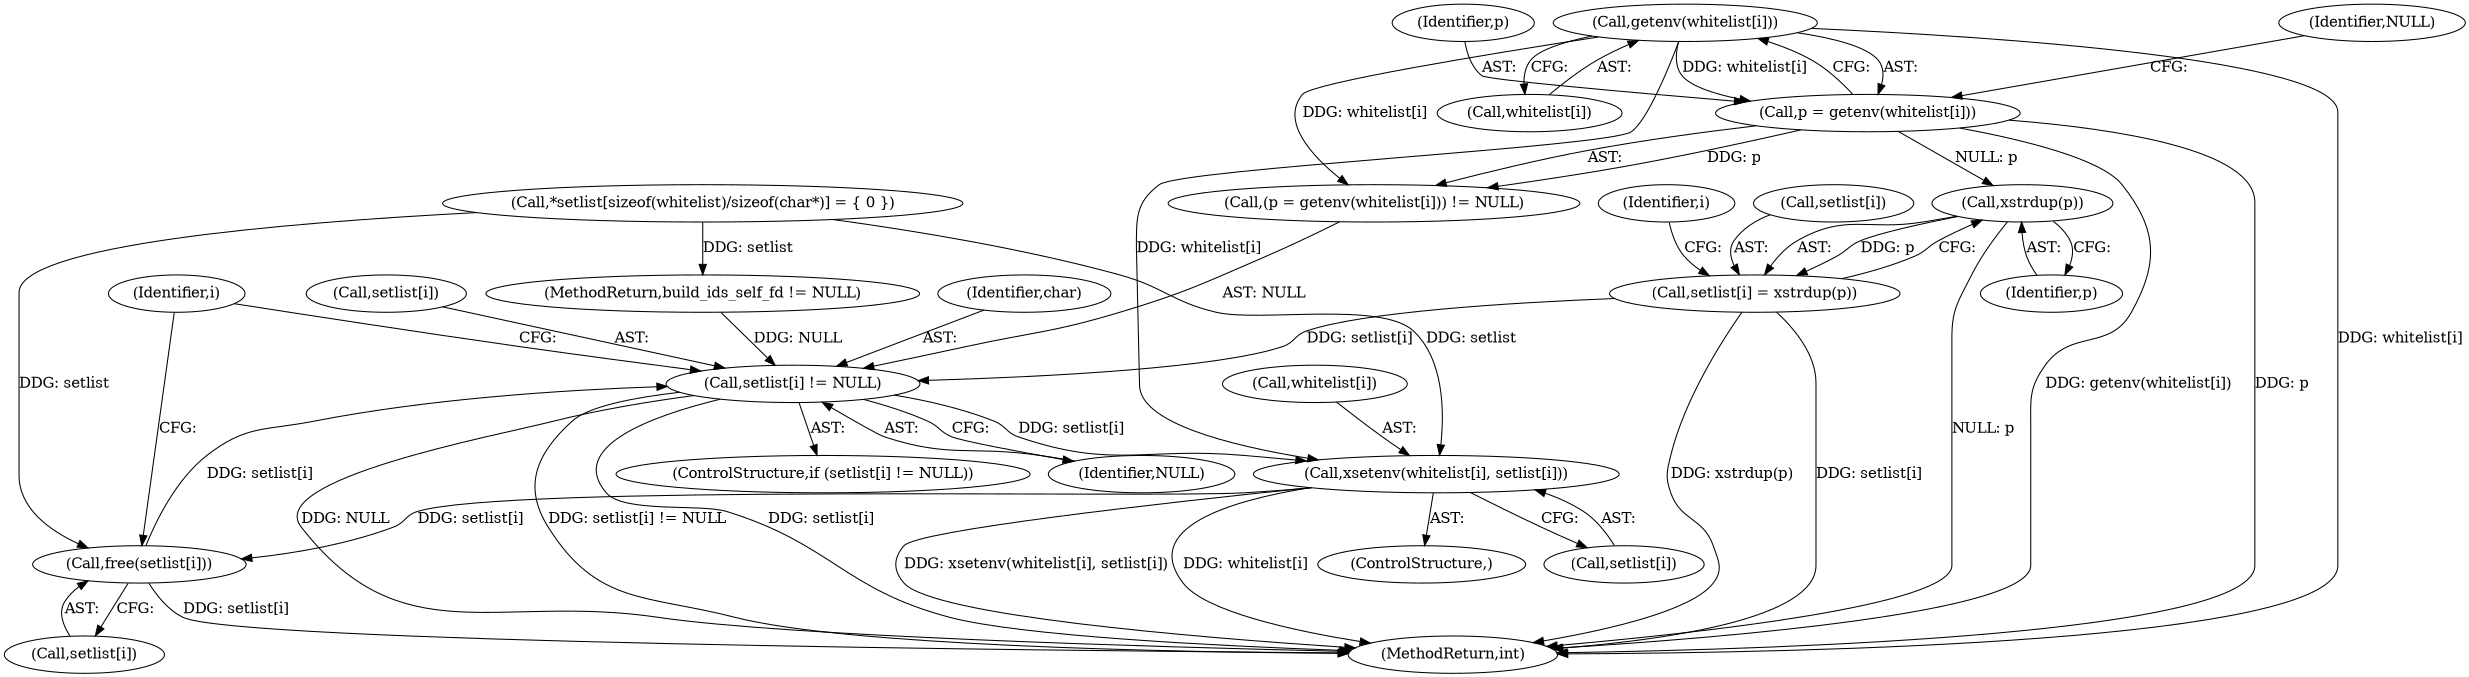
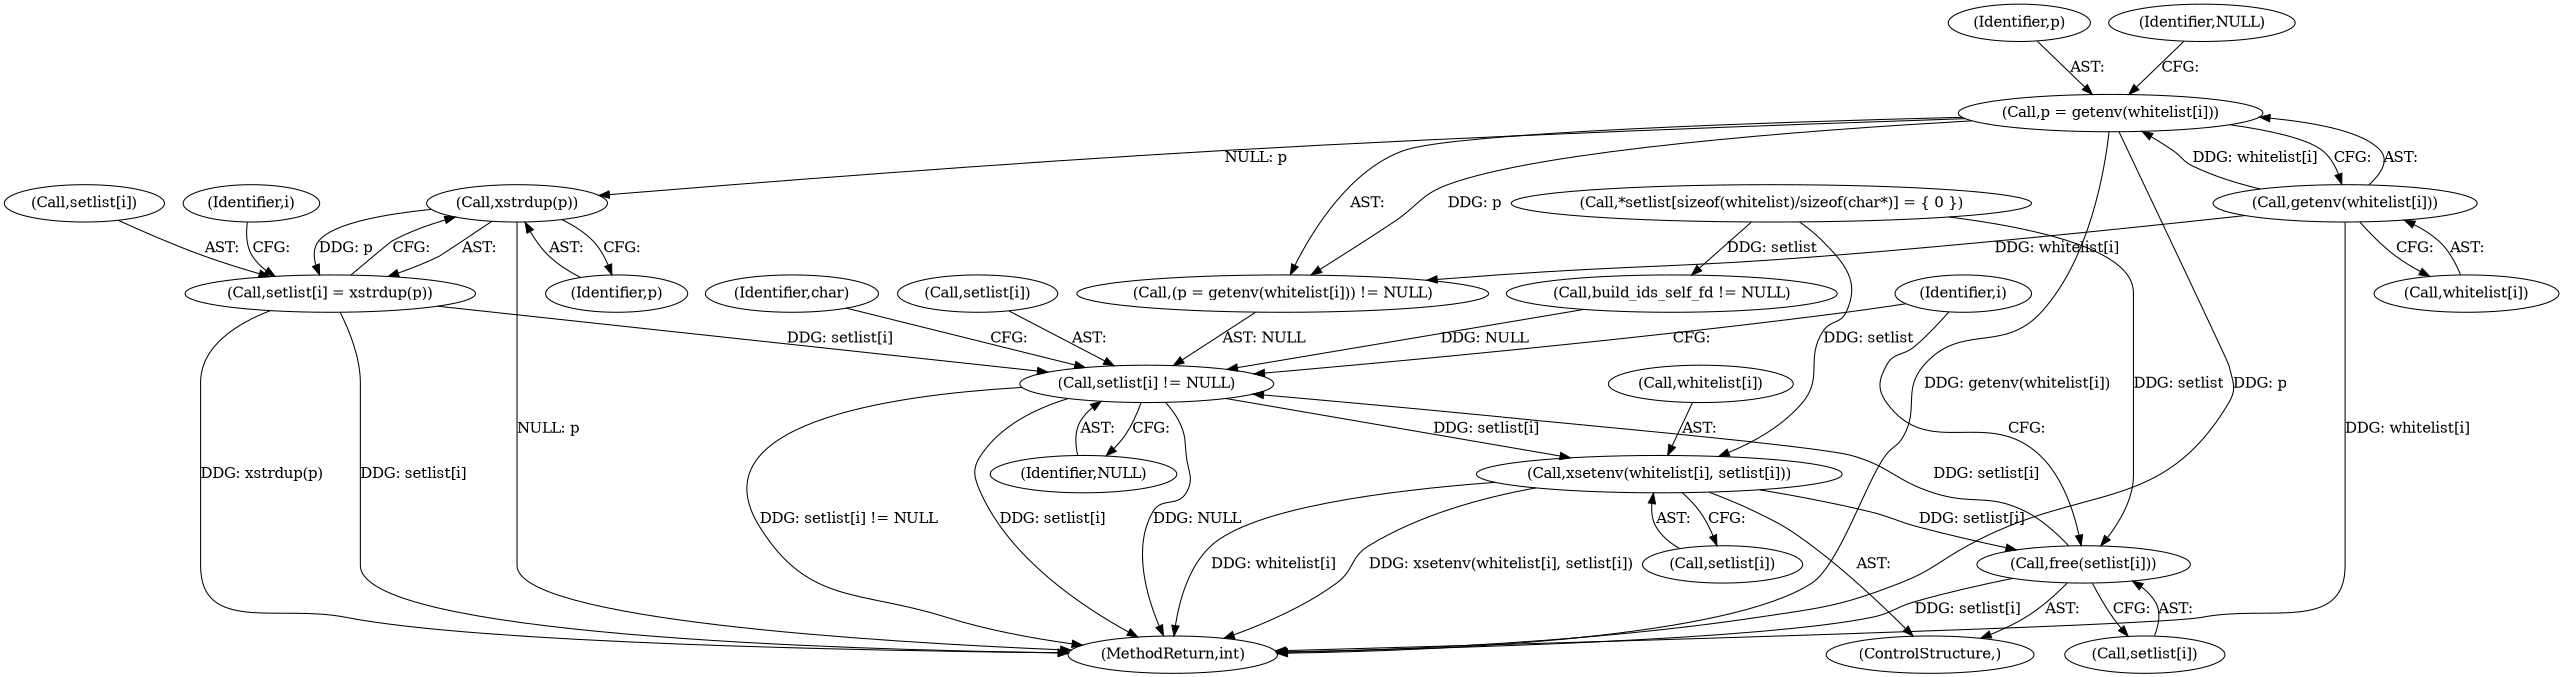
edge "(Call,getenv(whitelist[i]))" -> "(Call,xsetenv(whitelist[i], setlist[i]))": removed, label "DDG: whitelist[i]"
node "(MethodReturn,build_ids_self_fd != NULL)": label "(MethodReturn,build_ids_self_fd != NULL)" -> "(Call,build_ids_self_fd != NULL)"
edge "(Identifier,char)" -> "(Call,setlist[i] != NULL)": label "AST: " -> "CFG: "
node "(ControlStructure,if (setlist[i] != NULL))": removed
edge "(Call,free(setlist[i]))" -> "(ControlStructure,)": added, label "AST:"
